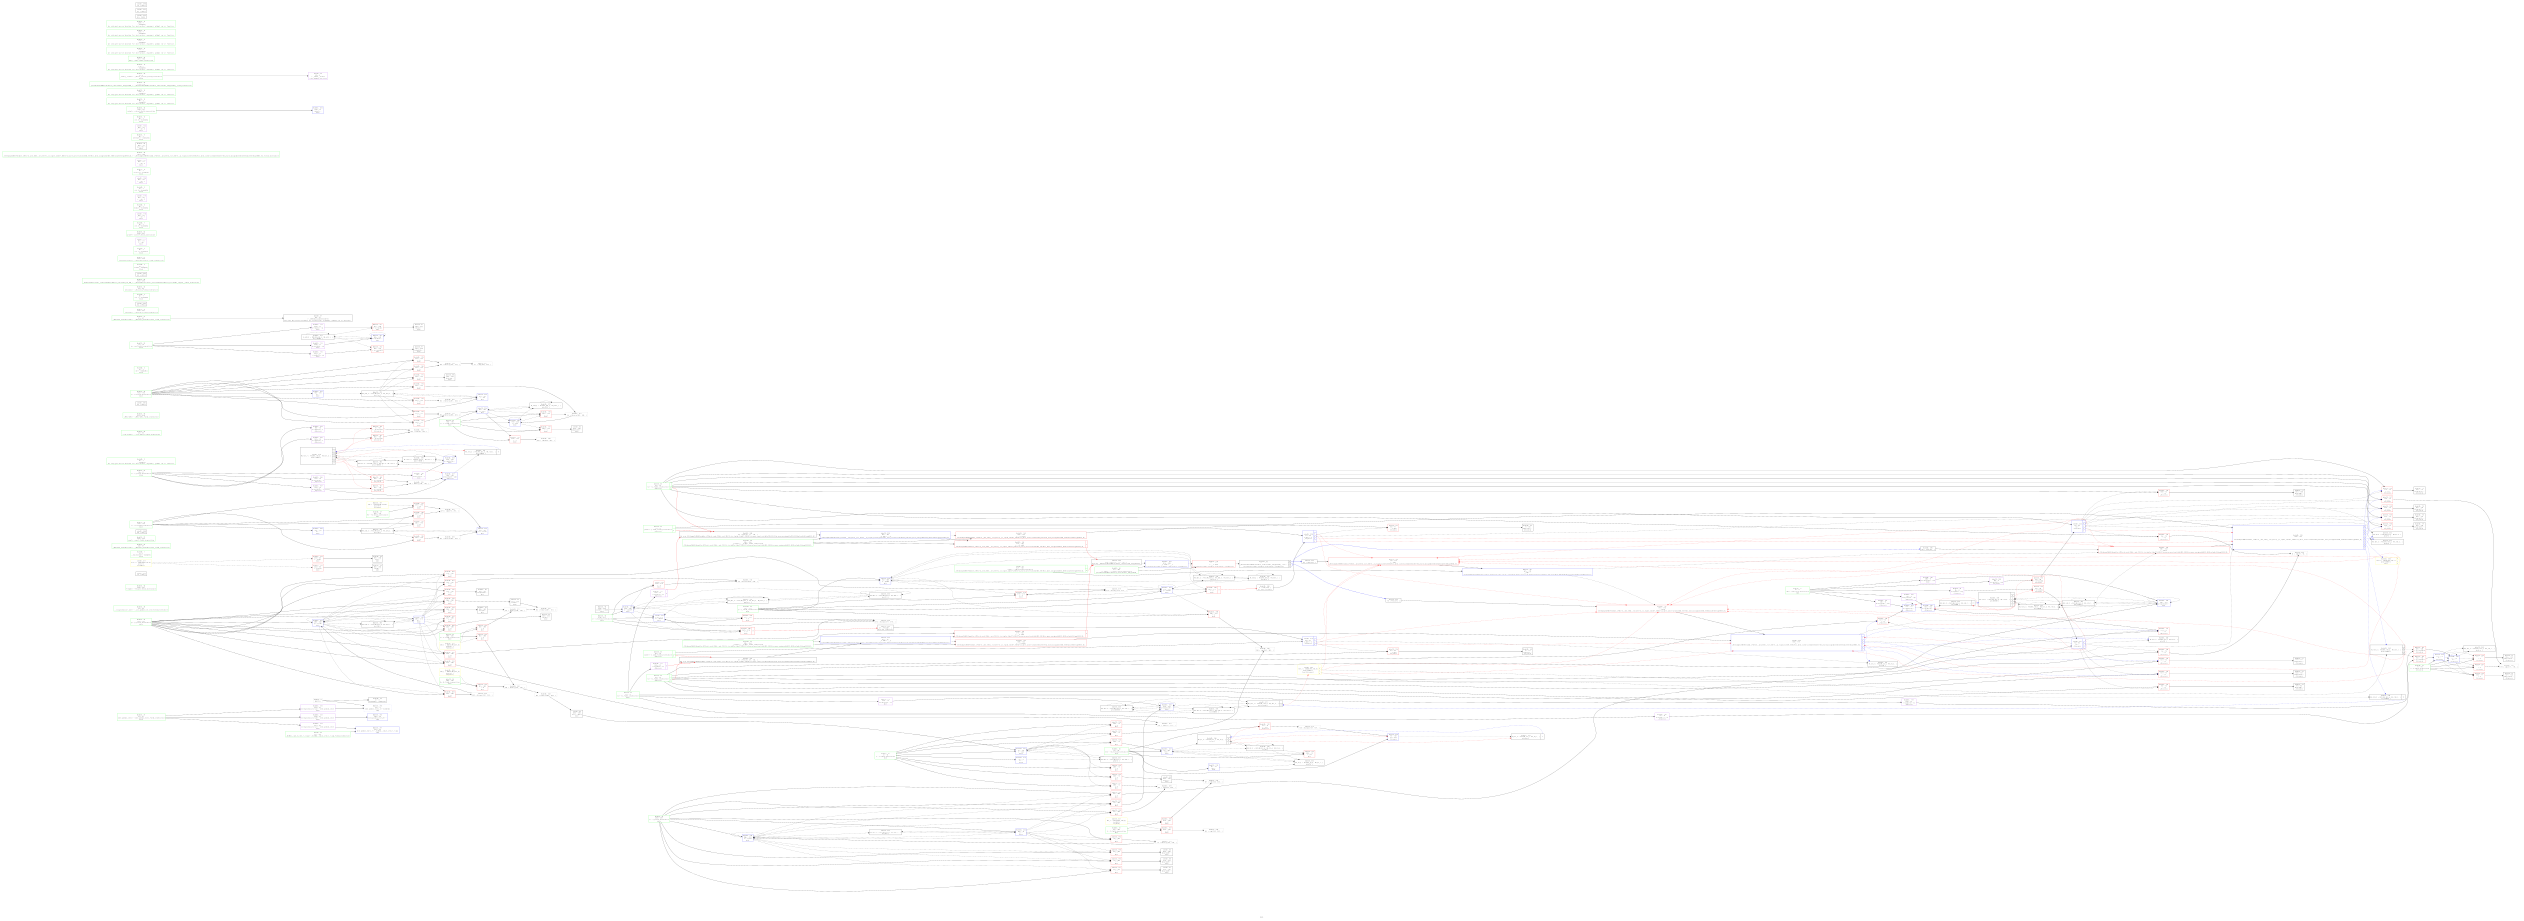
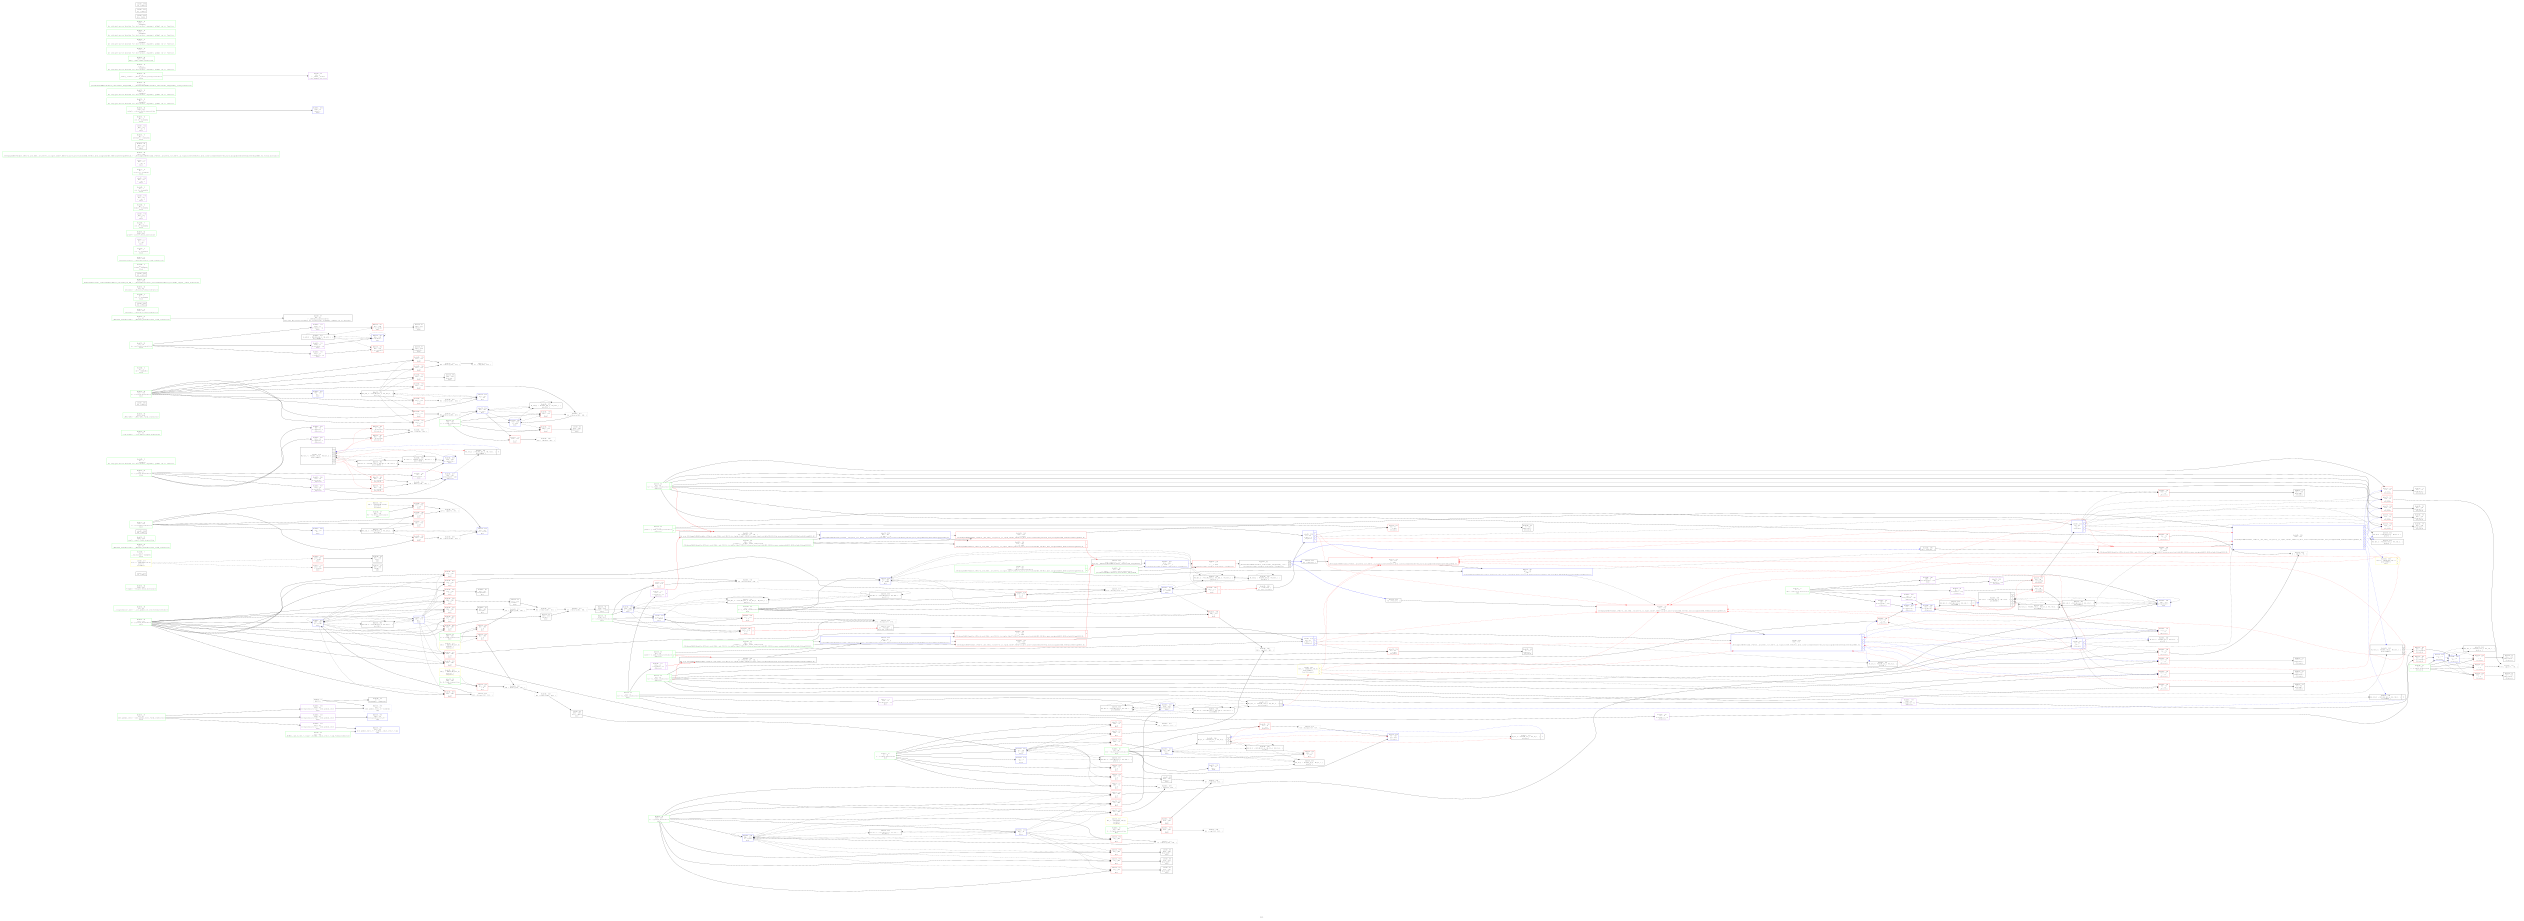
node "NodeID: 317": added
